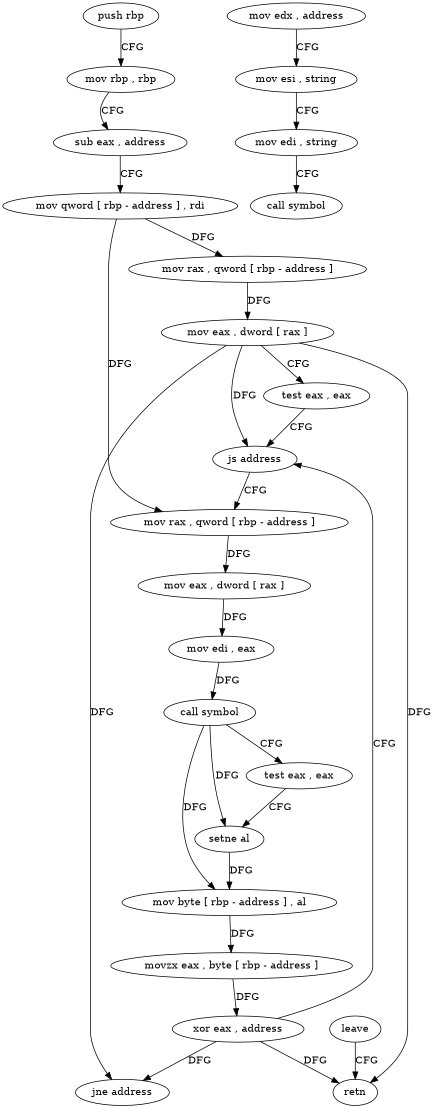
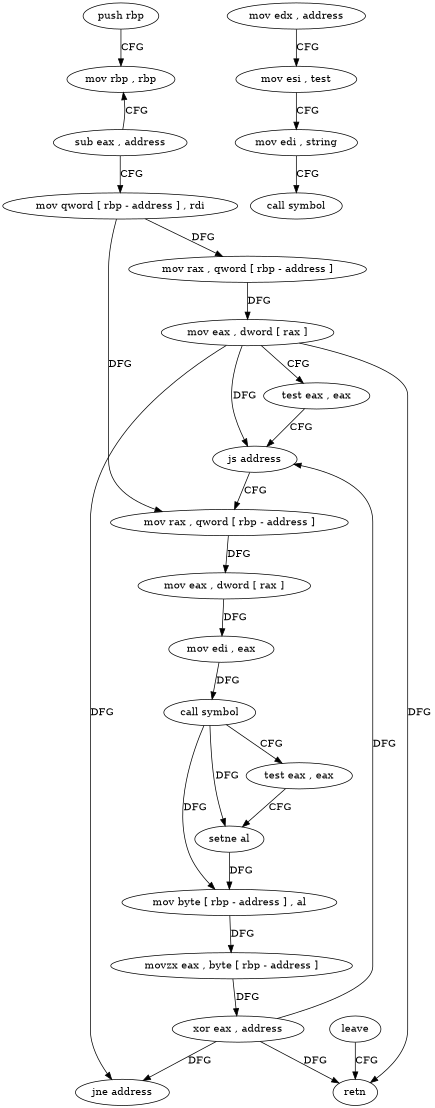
node "mov esi , string": label "mov esi , string" -> "mov esi , test"
edge "mov rbp , rbp" -> "sub eax , address": reversed
edge "xor eax , address" -> "js address": label "CFG" -> "DFG"
